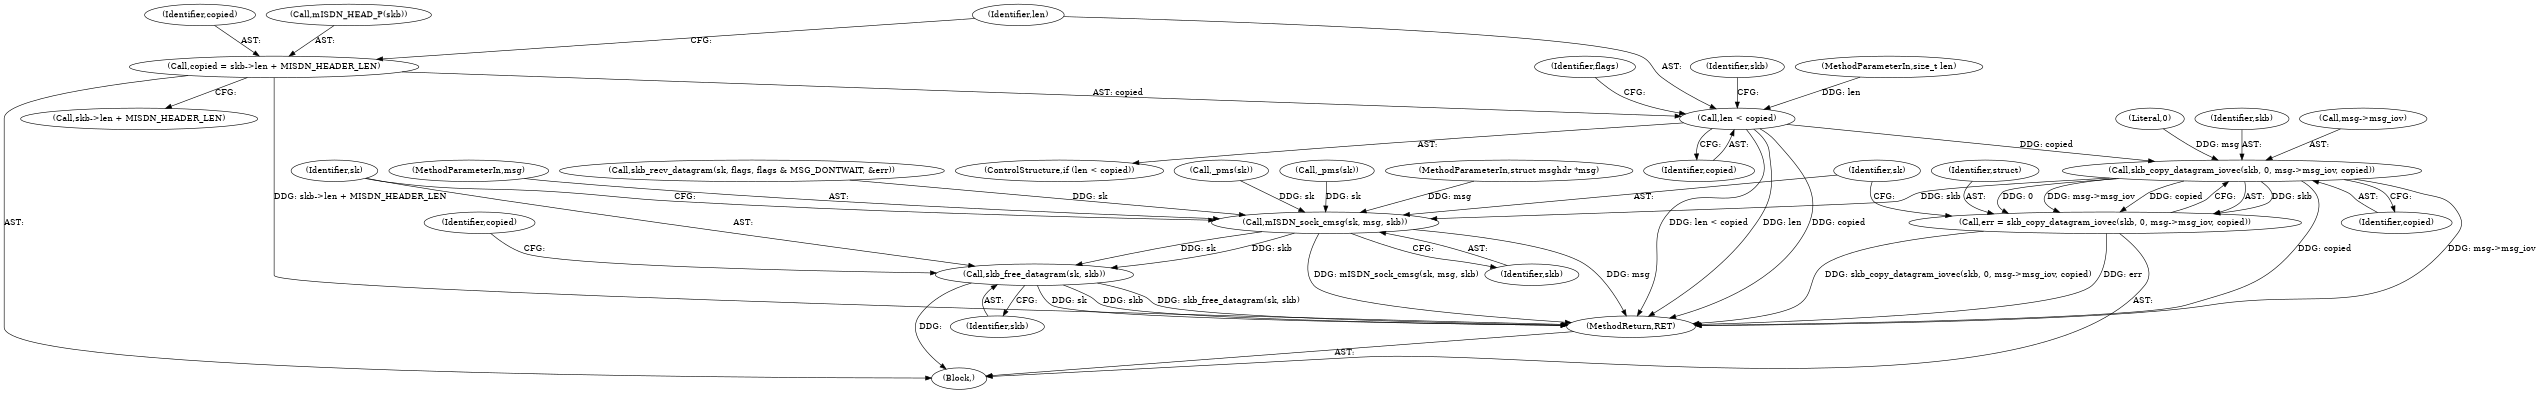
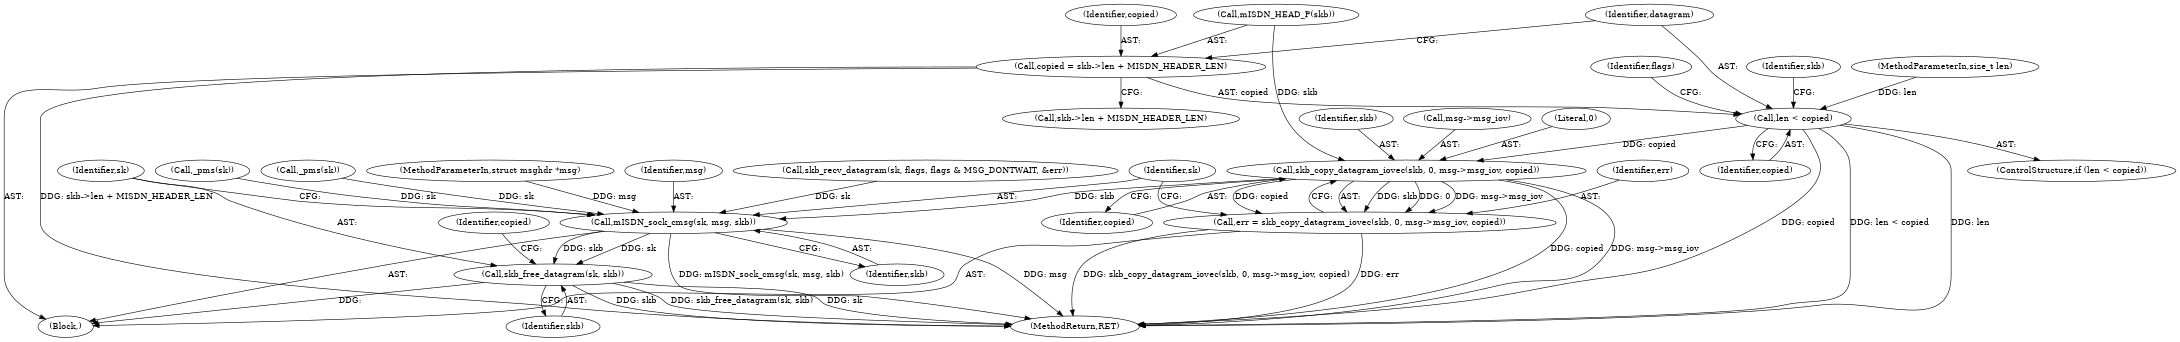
node "(Identifier,len)": label "(Identifier,len)" -> "(Identifier,datagram)"
edge "(Call,mISDN_HEAD_P(skb))" -> "(Call,skb_copy_datagram_iovec(skb, 0, msg->msg_iov, copied))": added, label "DDG: skb"
edge "(Literal,0)" -> "(Call,skb_copy_datagram_iovec(skb, 0, msg->msg_iov, copied))": label "DDG: msg" -> "AST: "
node "(MethodParameterIn,msg)": label "(MethodParameterIn,msg)" -> "(Identifier,msg)"
node "(Identifier,struct)": label "(Identifier,struct)" -> "(Identifier,err)"
edge "(MethodReturn,RET)" -> "(Block,)": now "(Call,mISDN_sock_cmsg(sk, msg, skb))" -> "(Block,)"
